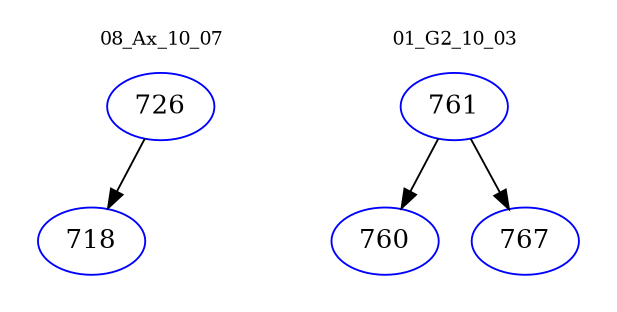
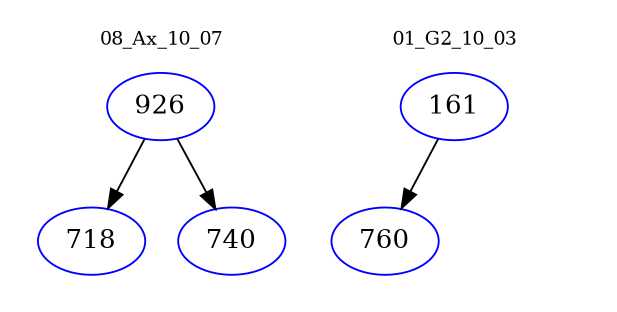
node "726": label "726" -> "926"
node "761": label "761" -> "161"
node "740": added
node "767": removed
